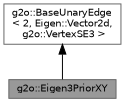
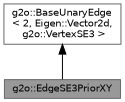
node "g2o::Eigen3PriorXY": label "g2o::Eigen3PriorXY" -> "g2o::EdgeSE3PriorXY"
